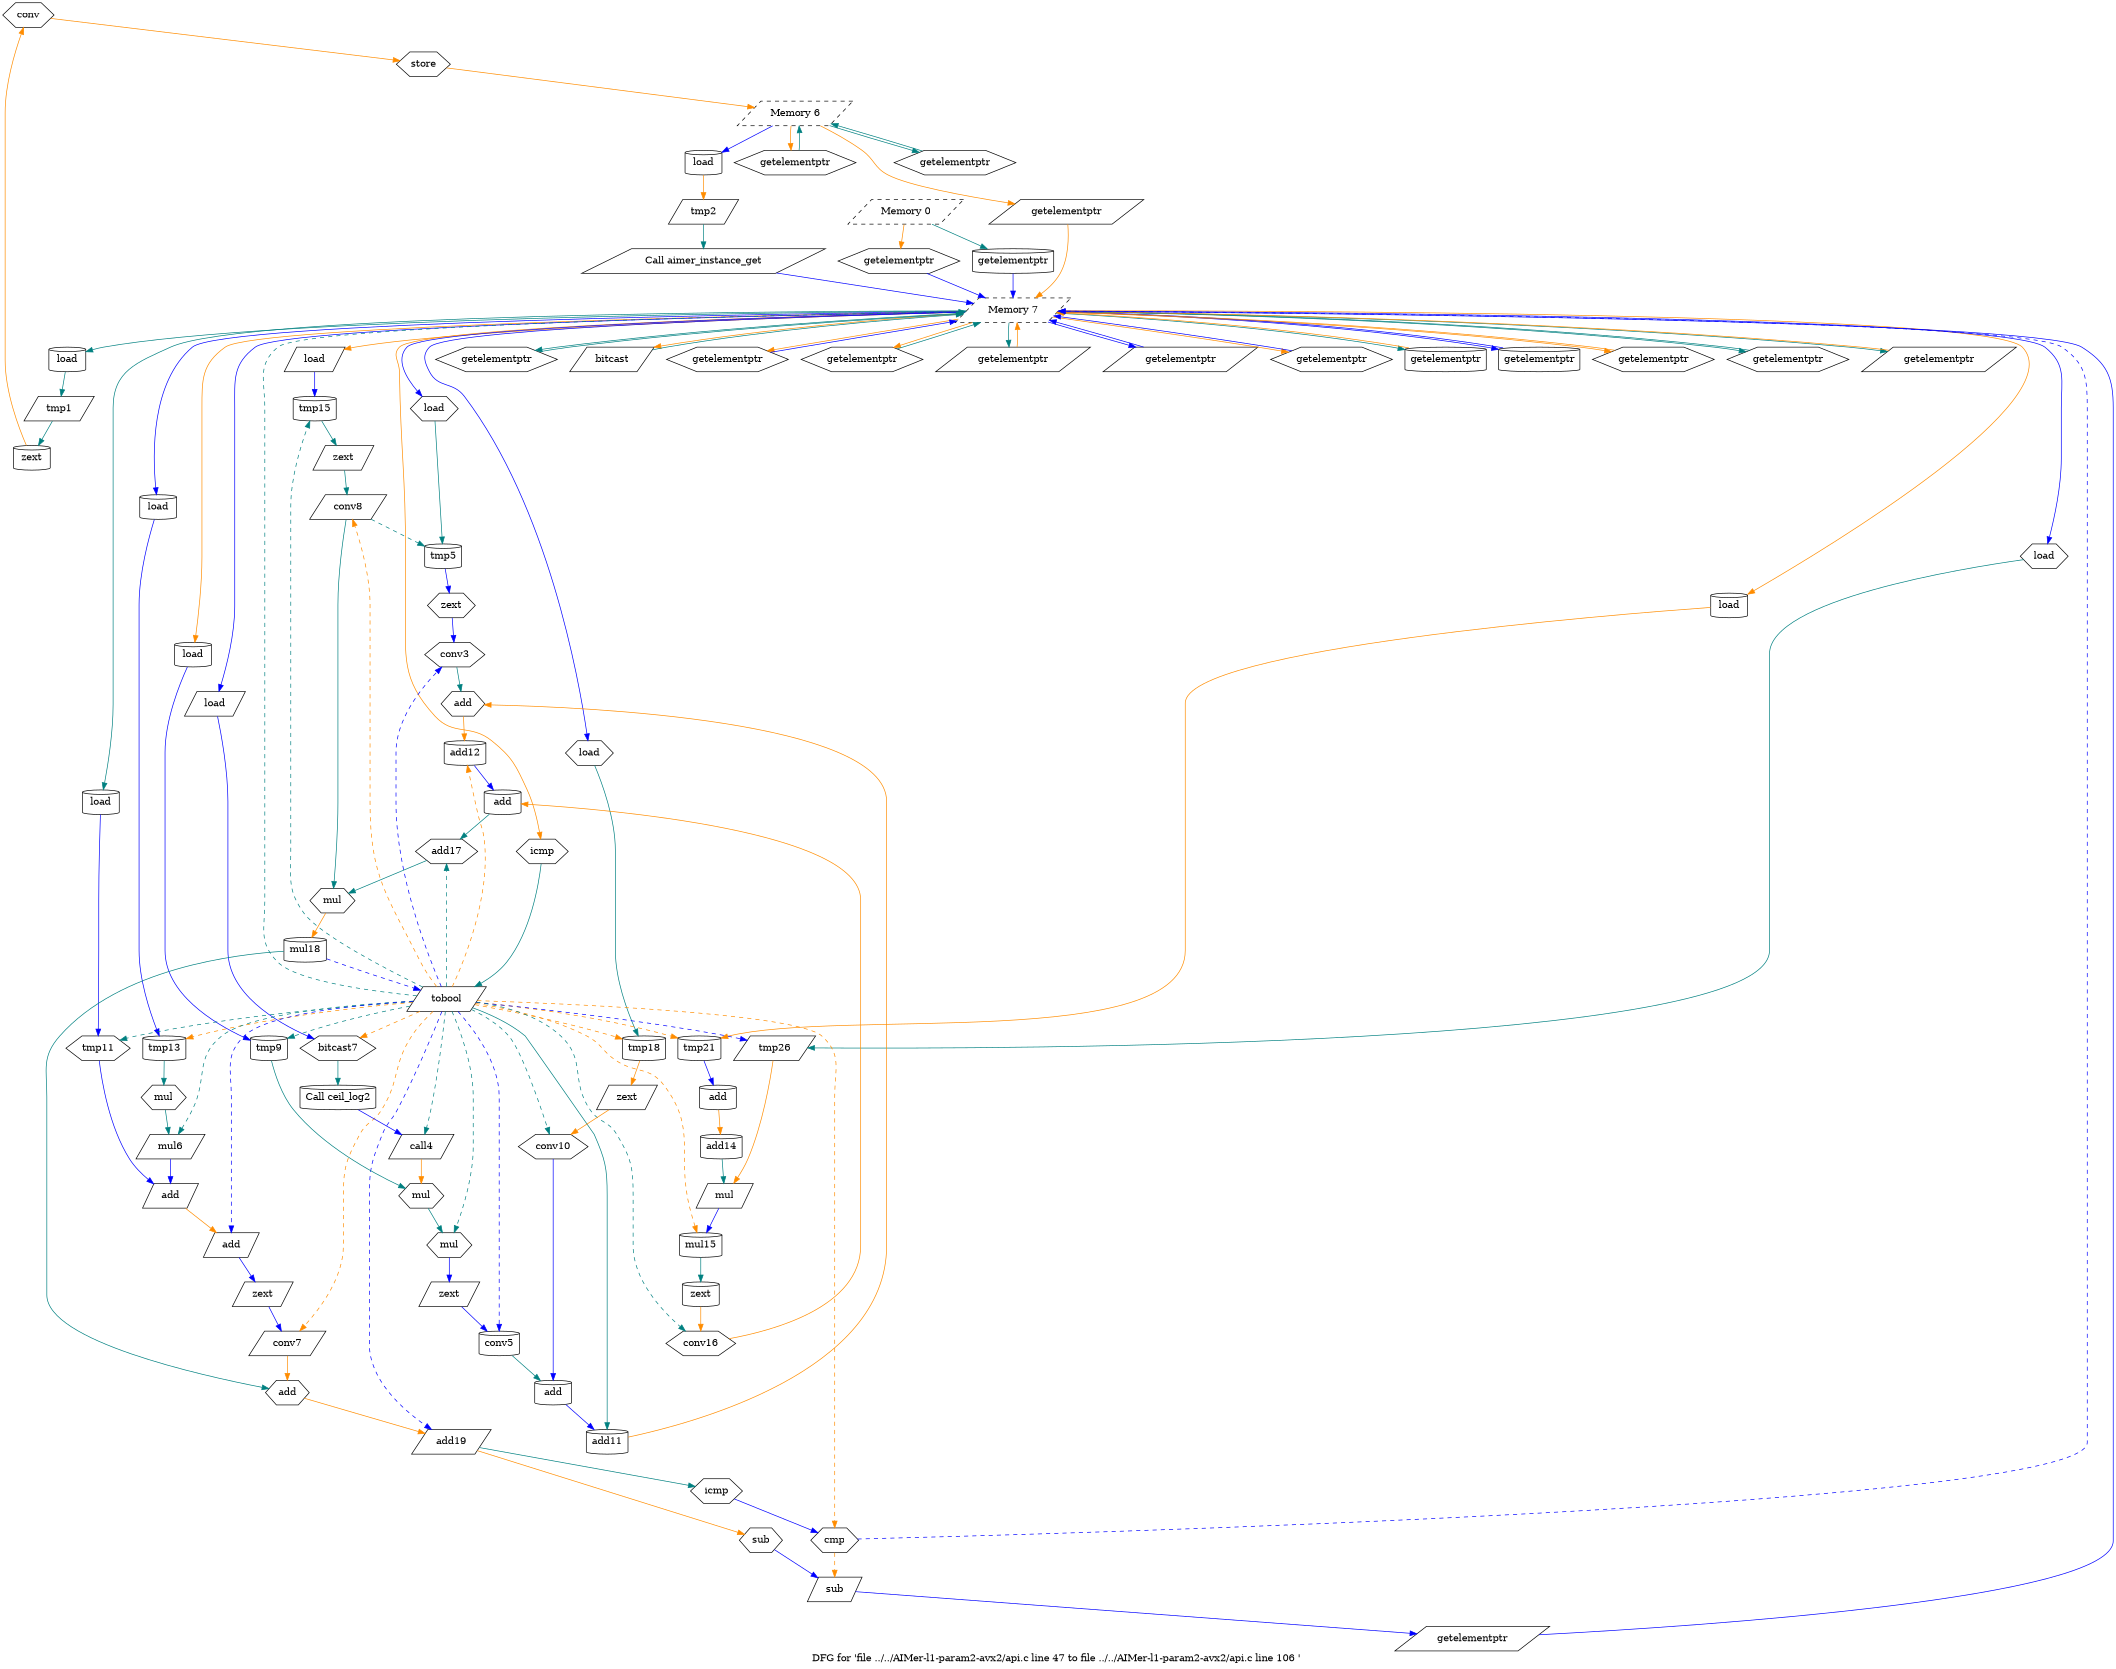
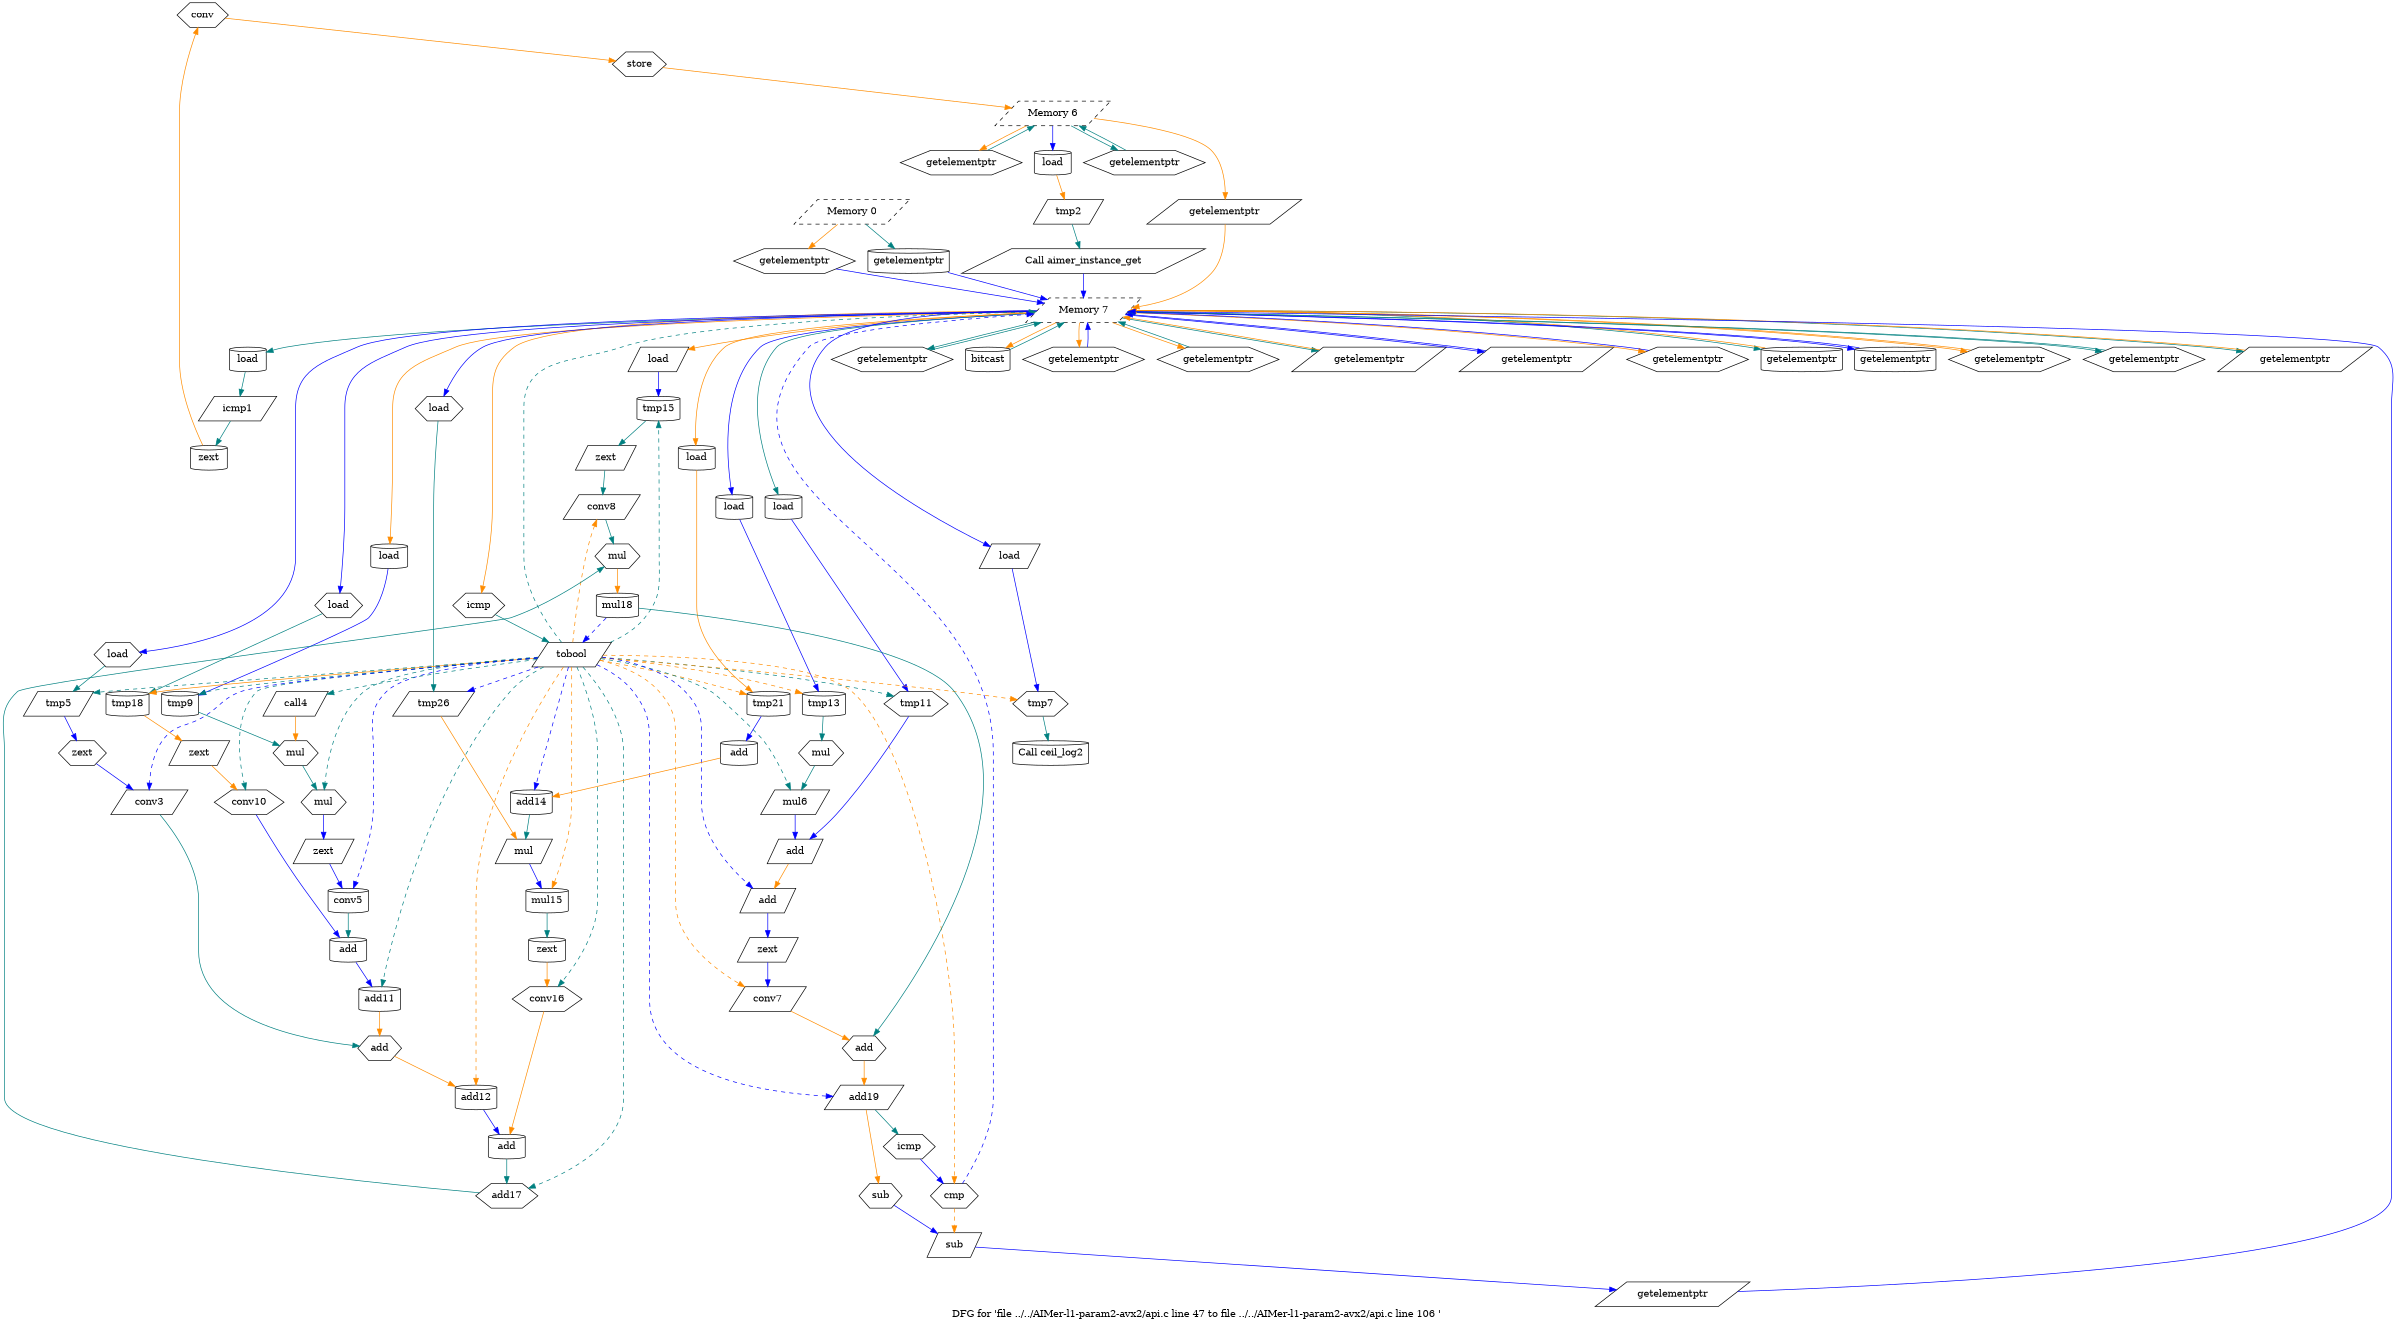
node "bitcast": shape parallelogram -> cylinder
node "tmp1": label "tmp1" -> "icmp1"
edge "conv8" -> "tmp5": now "tobool" -> "tmp5"
node "tmp5": shape cylinder -> parallelogram
node "conv3": shape hexagon -> parallelogram
edge "tobool" -> "add14": added
edge "tobool" -> "tmp18": style dashed -> solid
node "bitcast7": label "bitcast7" -> "tmp7"
edge "Call ceil_log2" -> "call4": removed
edge "tobool" -> "add11": style solid -> dashed
